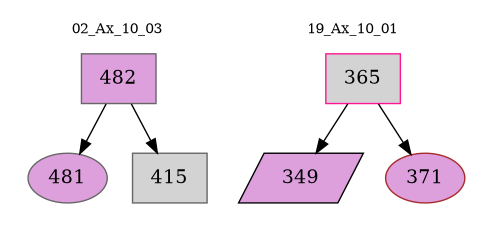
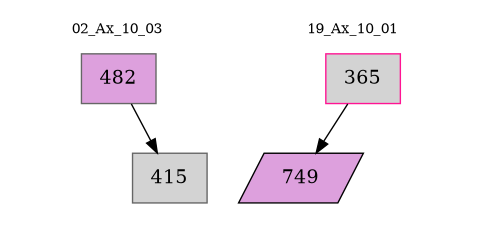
node "481": removed
node "349": label "349" -> "749"
node "371": removed
